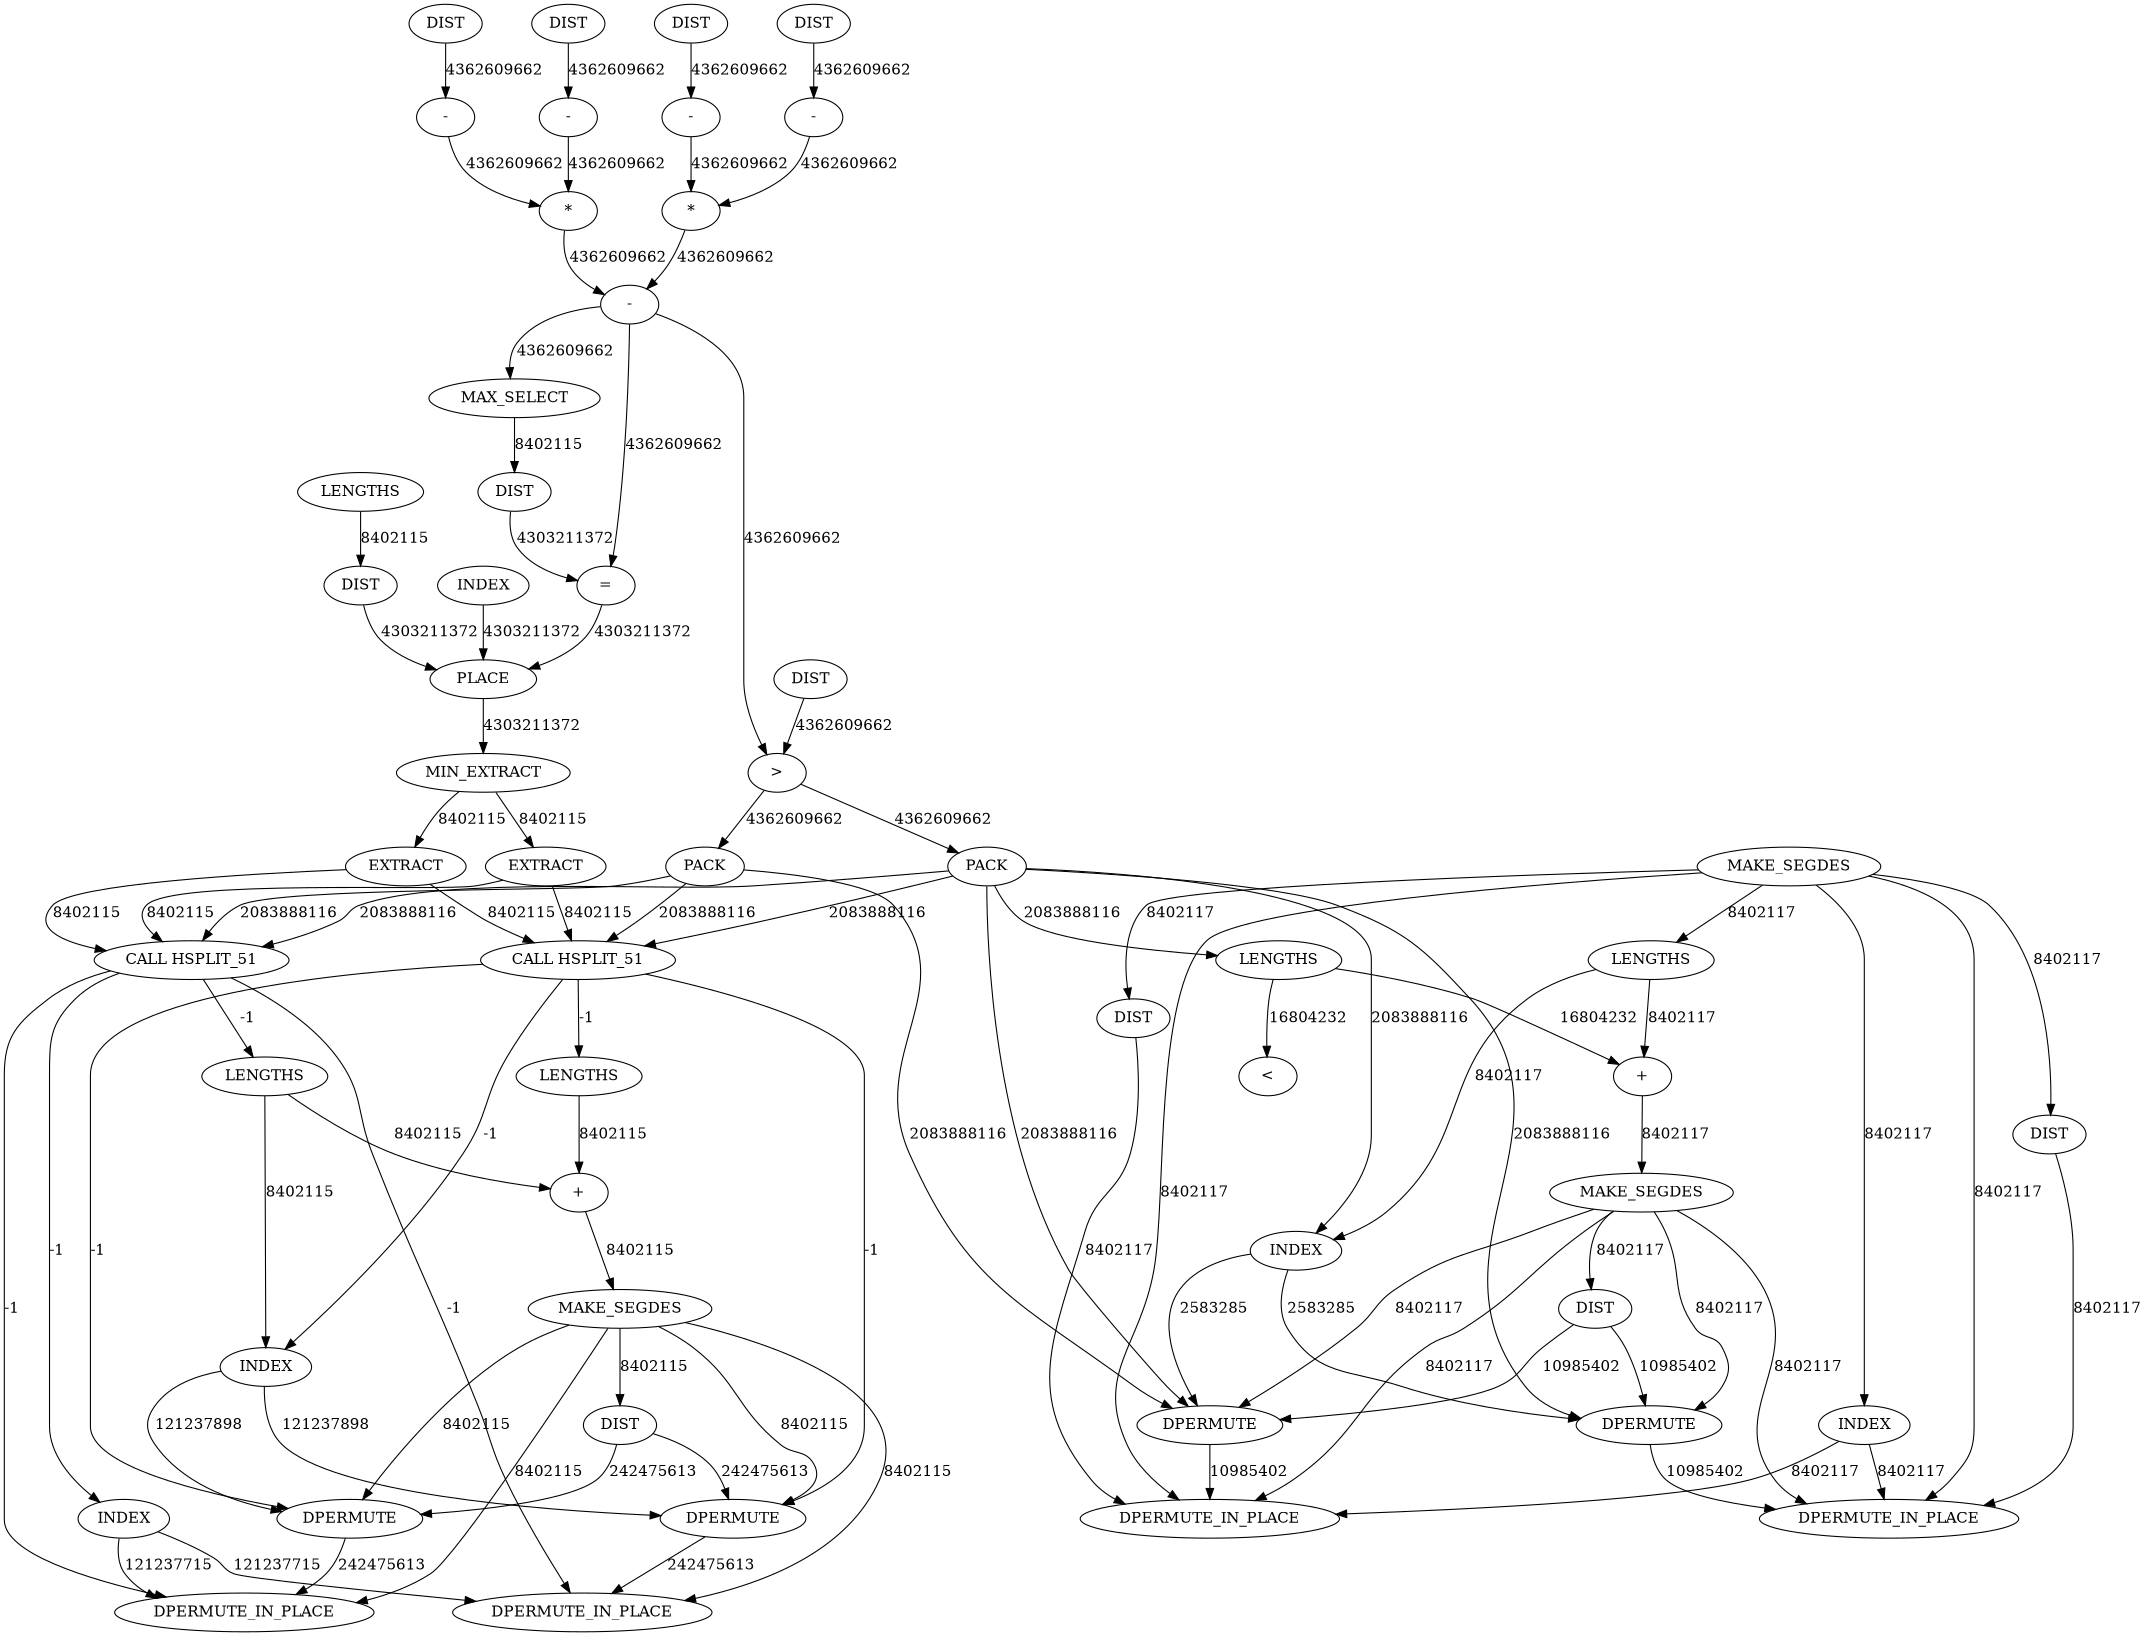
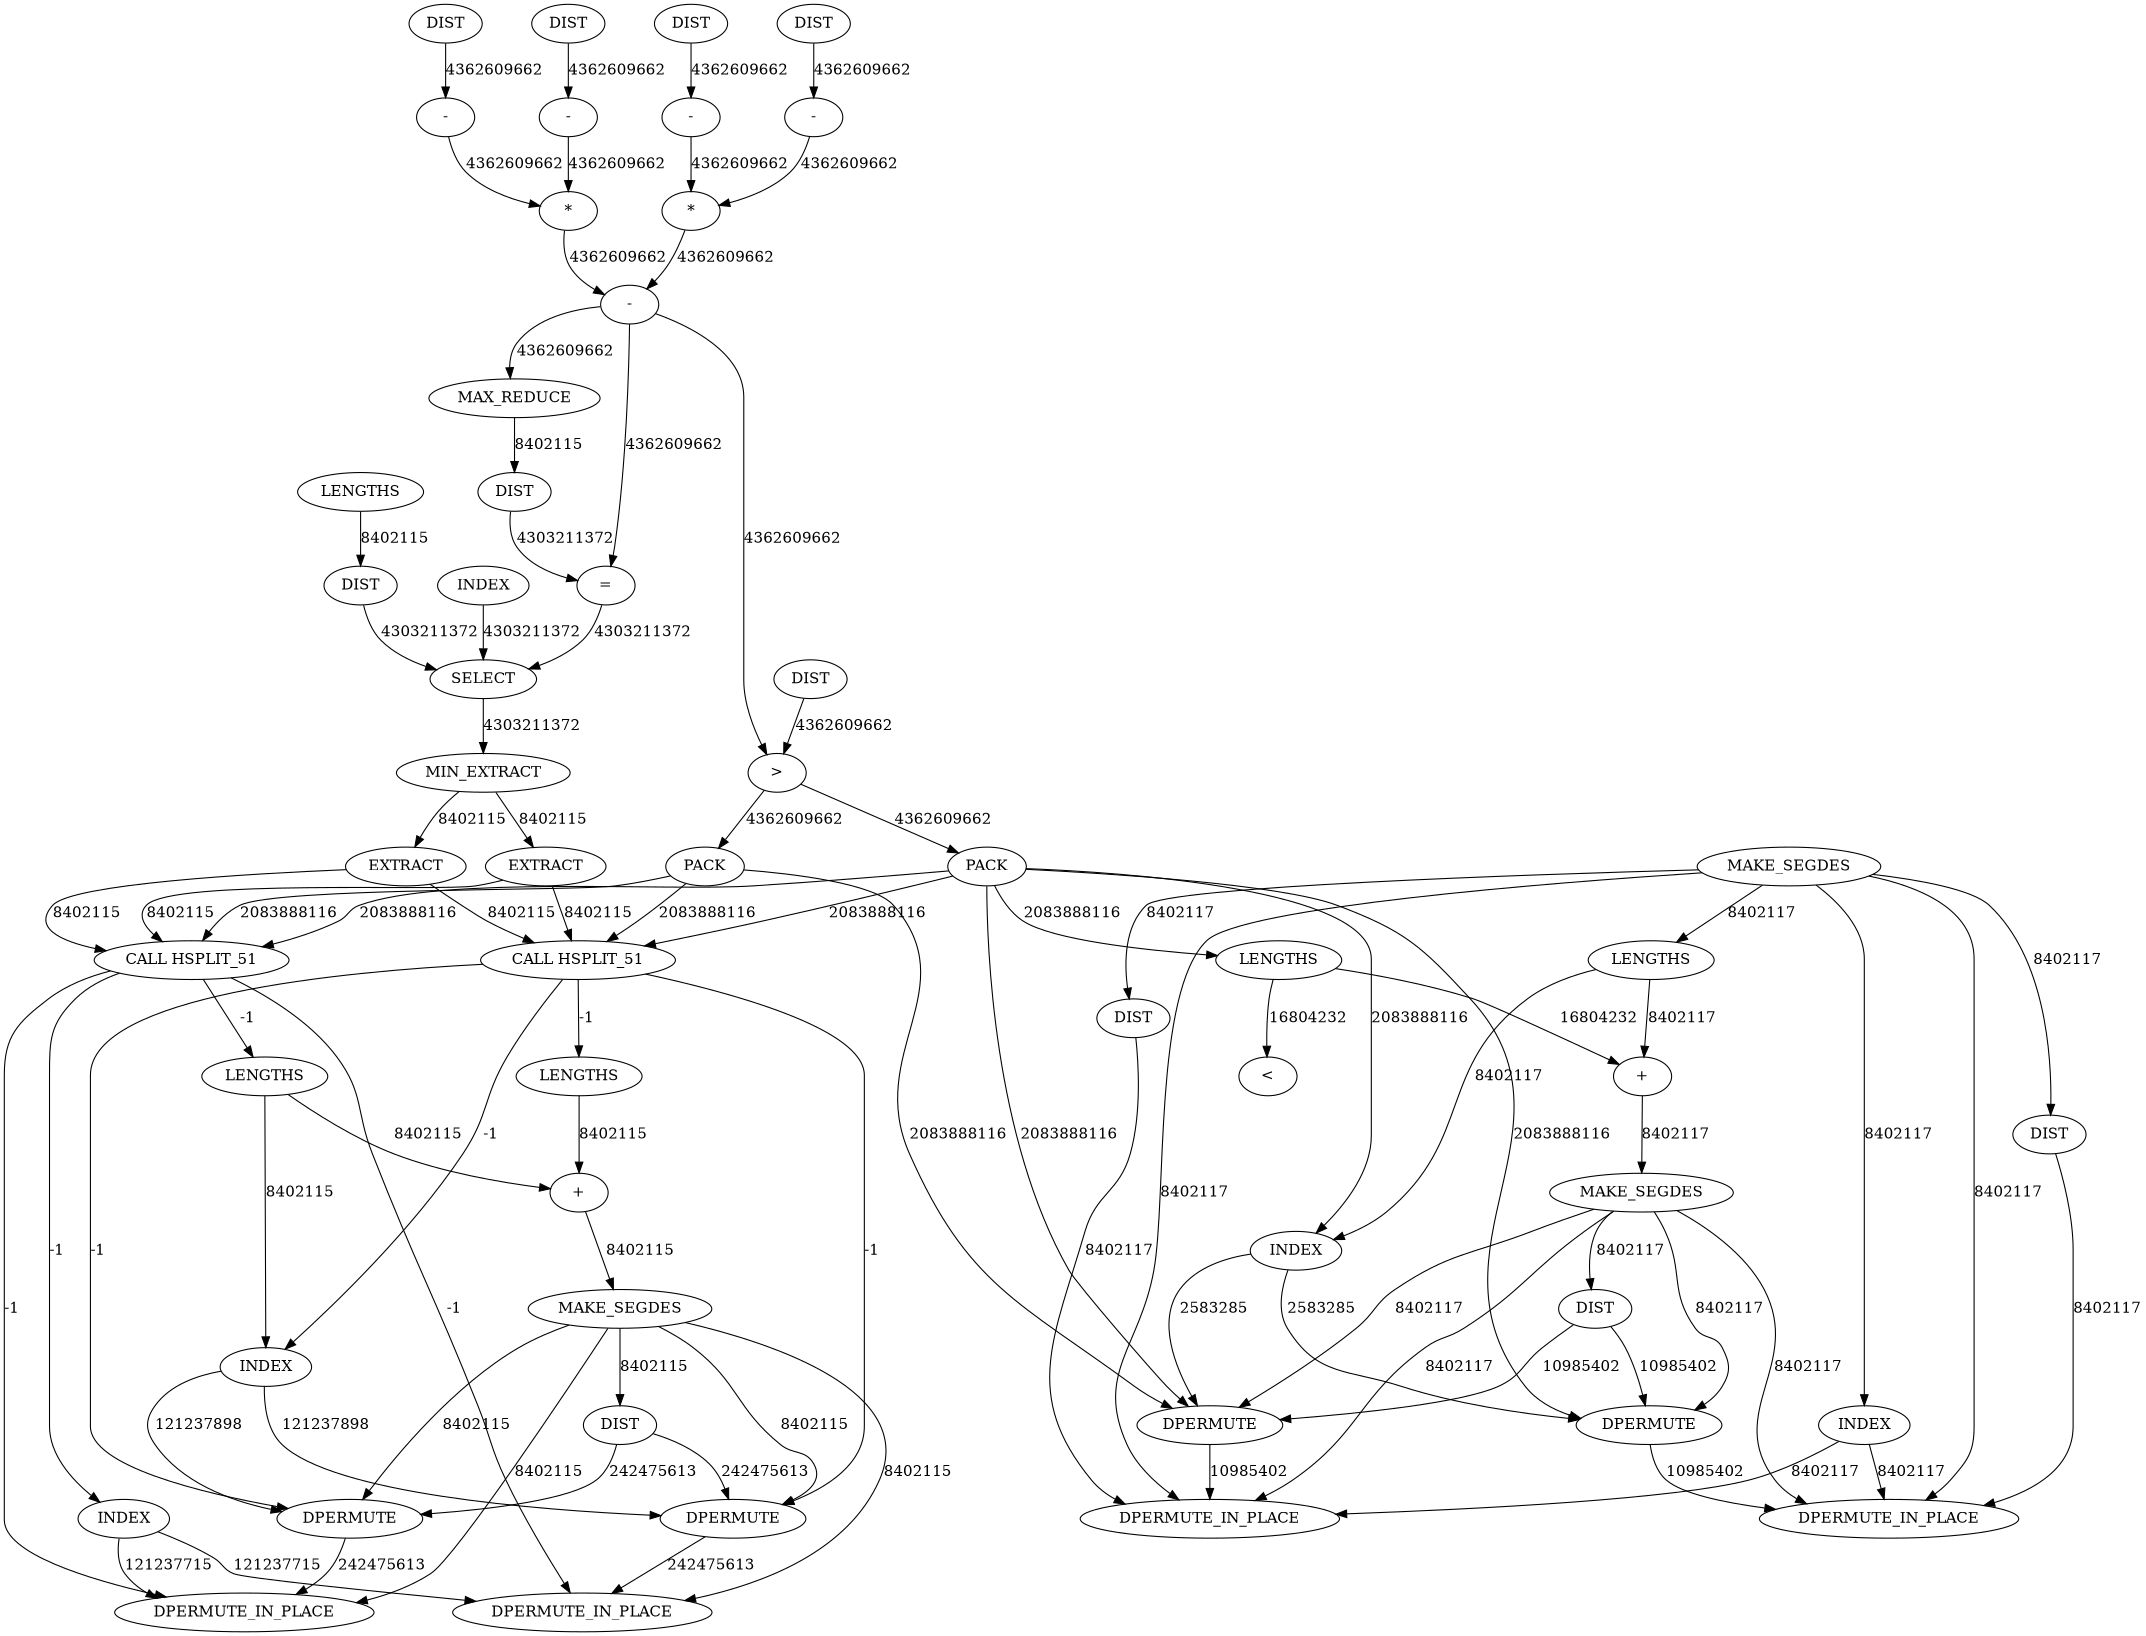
node "MAX_SELECT": label "MAX_SELECT" -> "MAX_REDUCE"
node "PLACE": label "PLACE" -> "SELECT"
